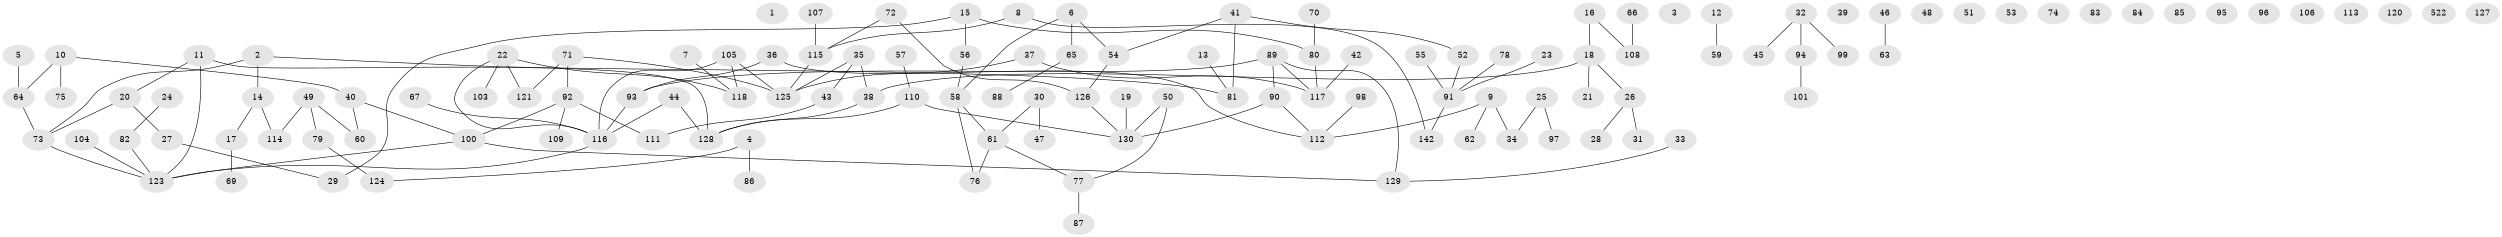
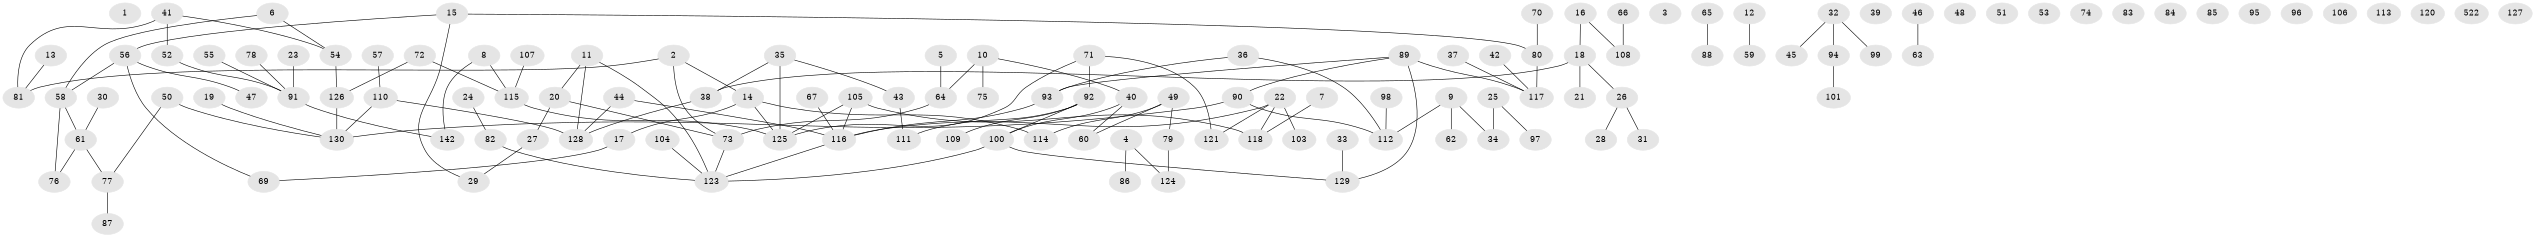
edge "6" -- "65": removed
edge "37" -- "125": now "14" -- "125"
edge "30" -- "47": now "56" -- "47"
edge "56" -- "69": added
